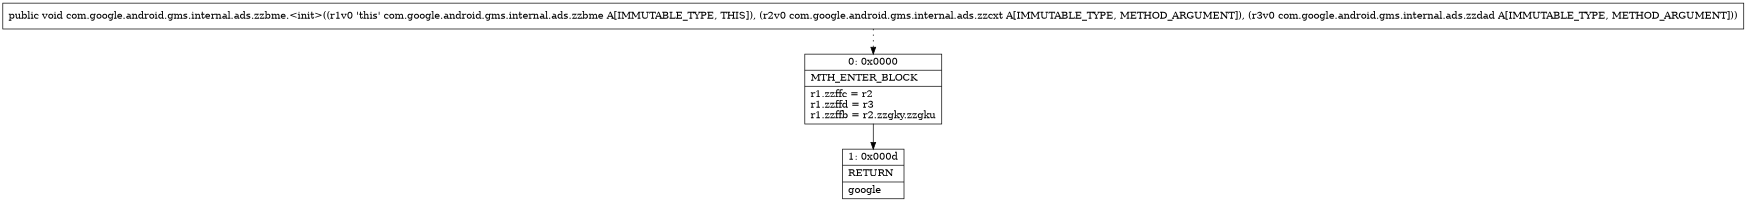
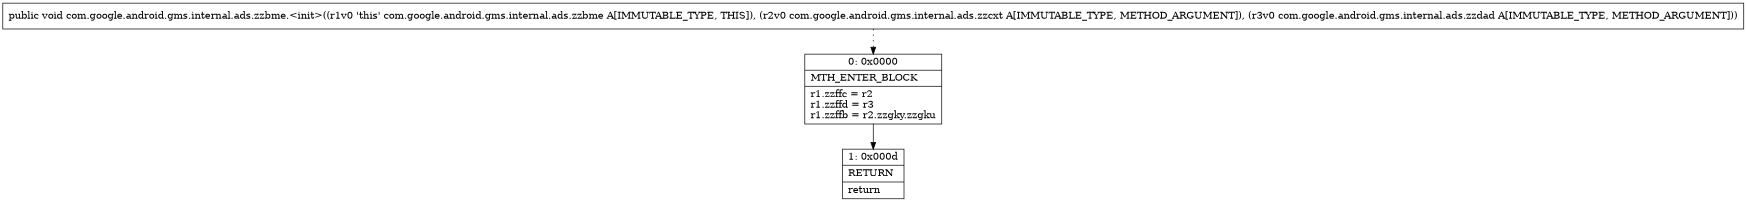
node "1: 0x000d": text "google" -> "return"
